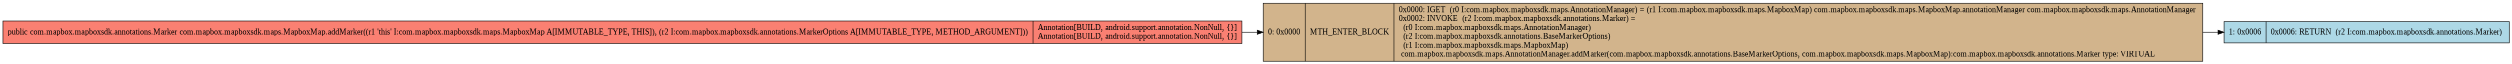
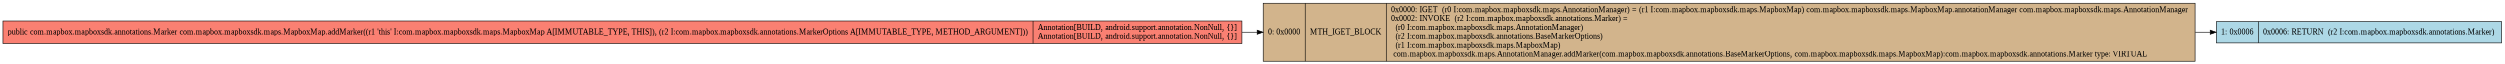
node "0: 0x0000": text "MTH_ENTER_BLOCK" -> "MTH_IGET_BLOCK"
